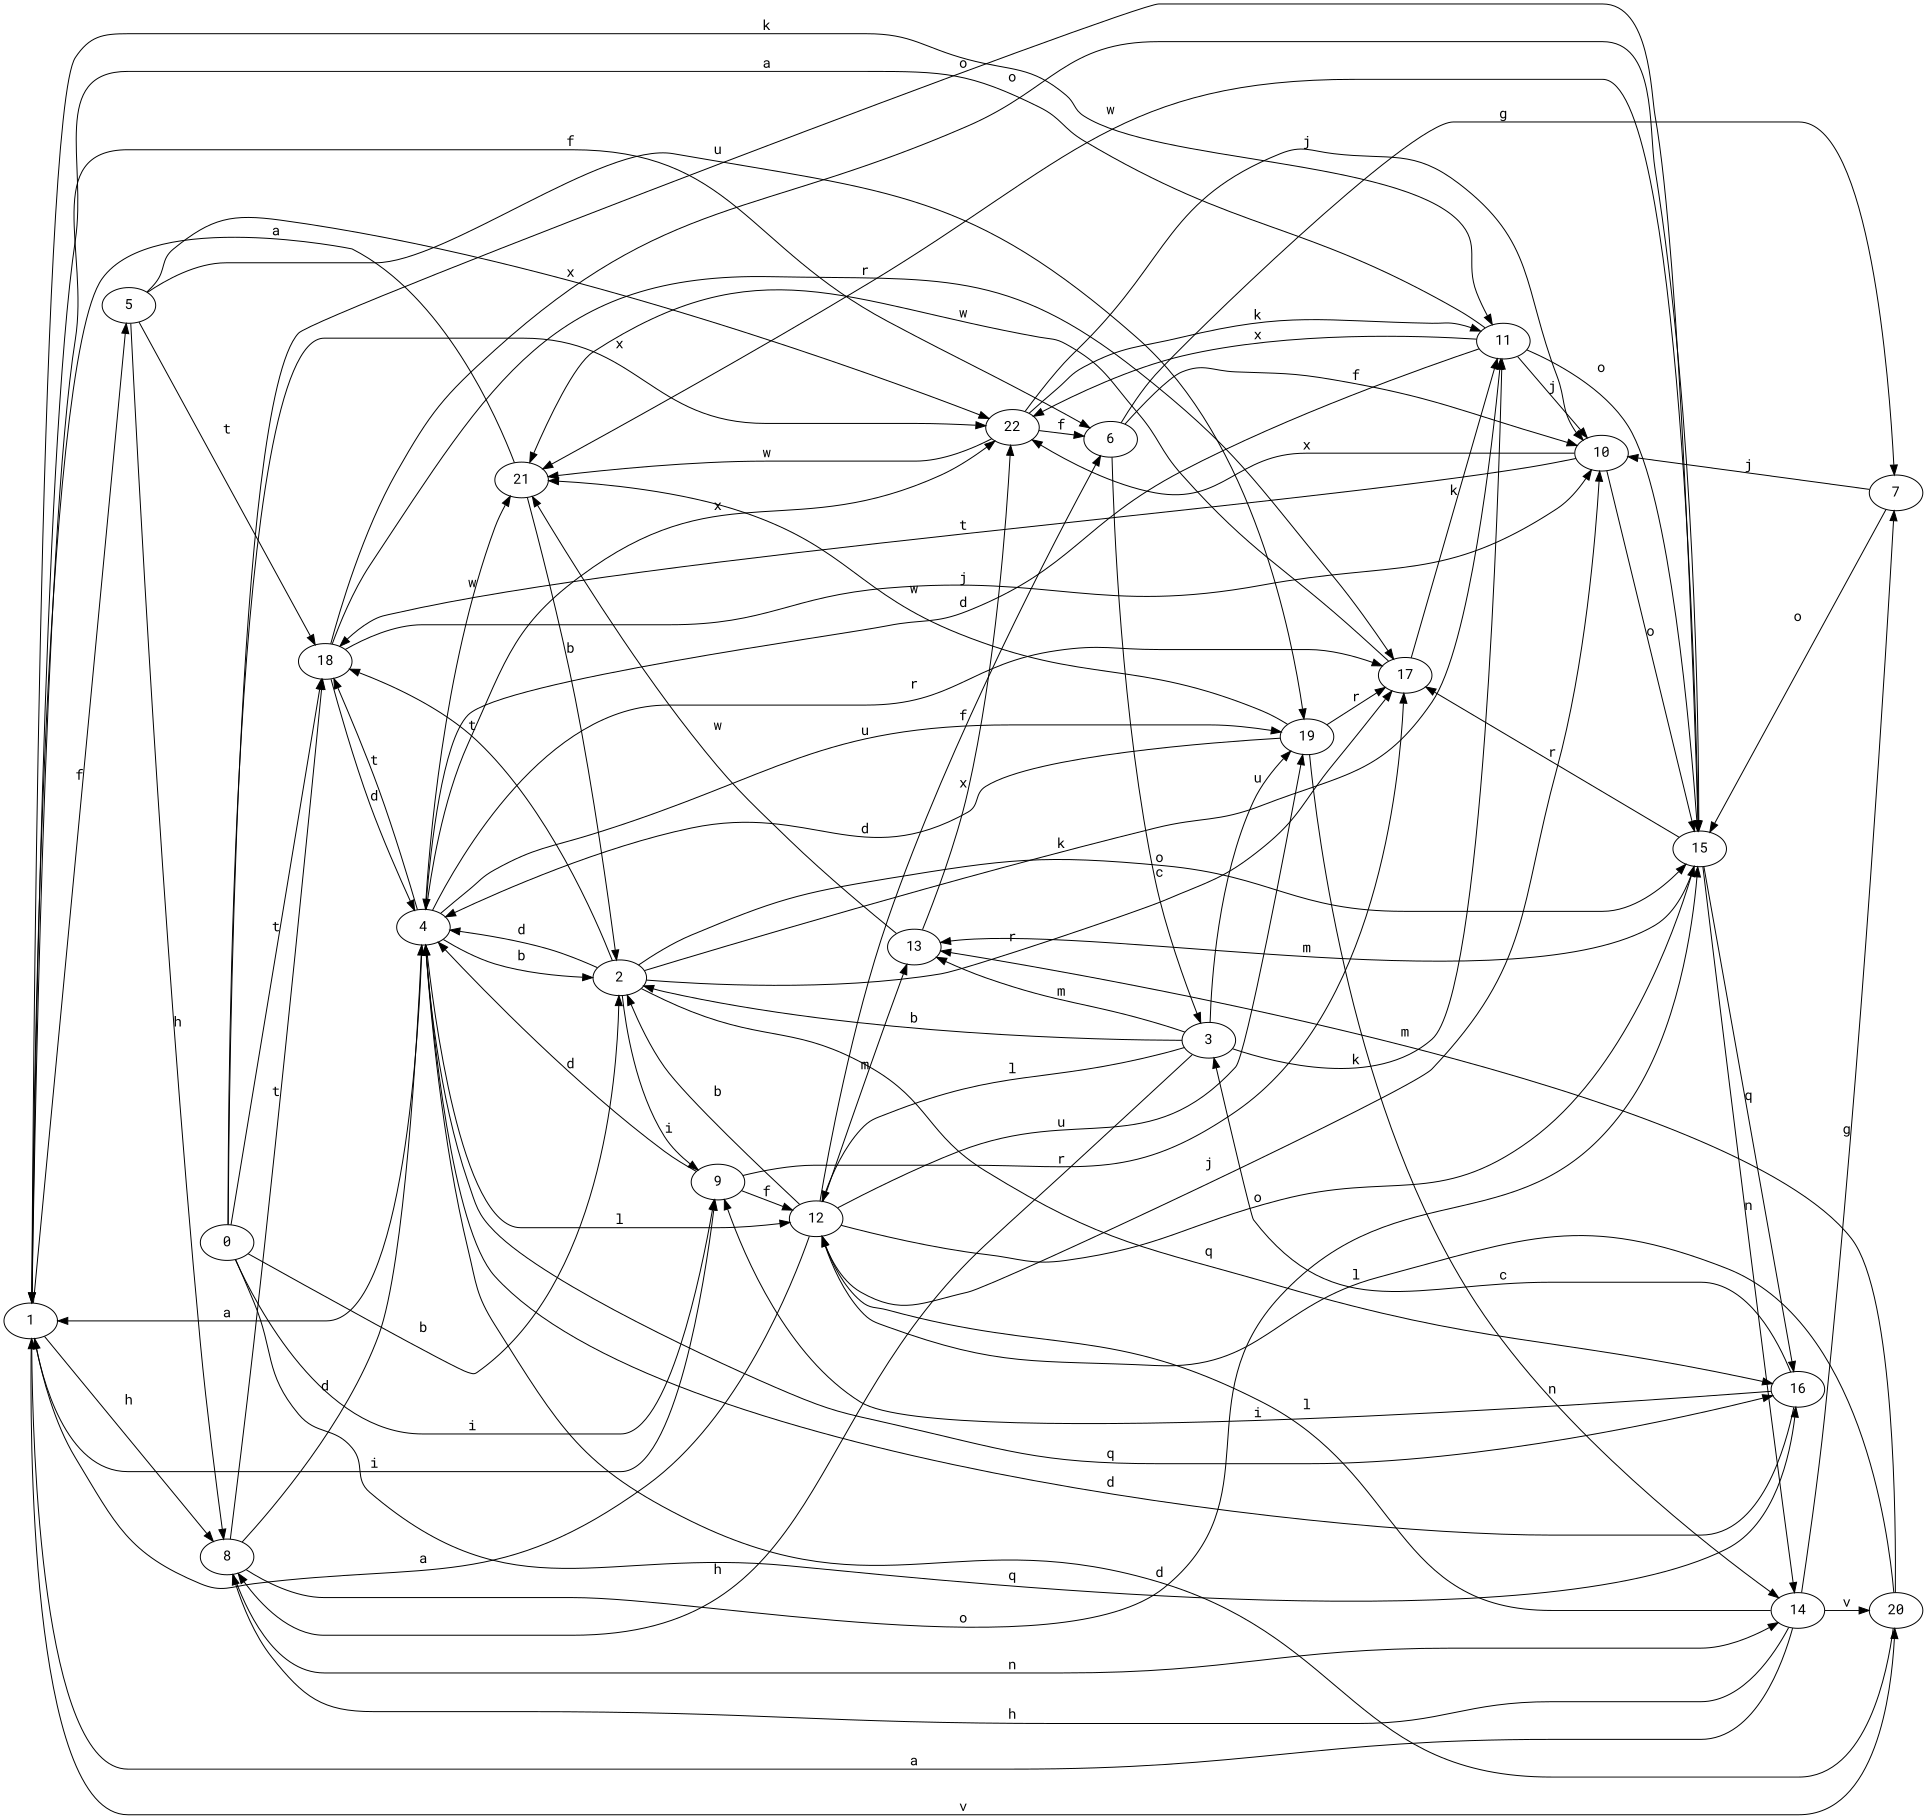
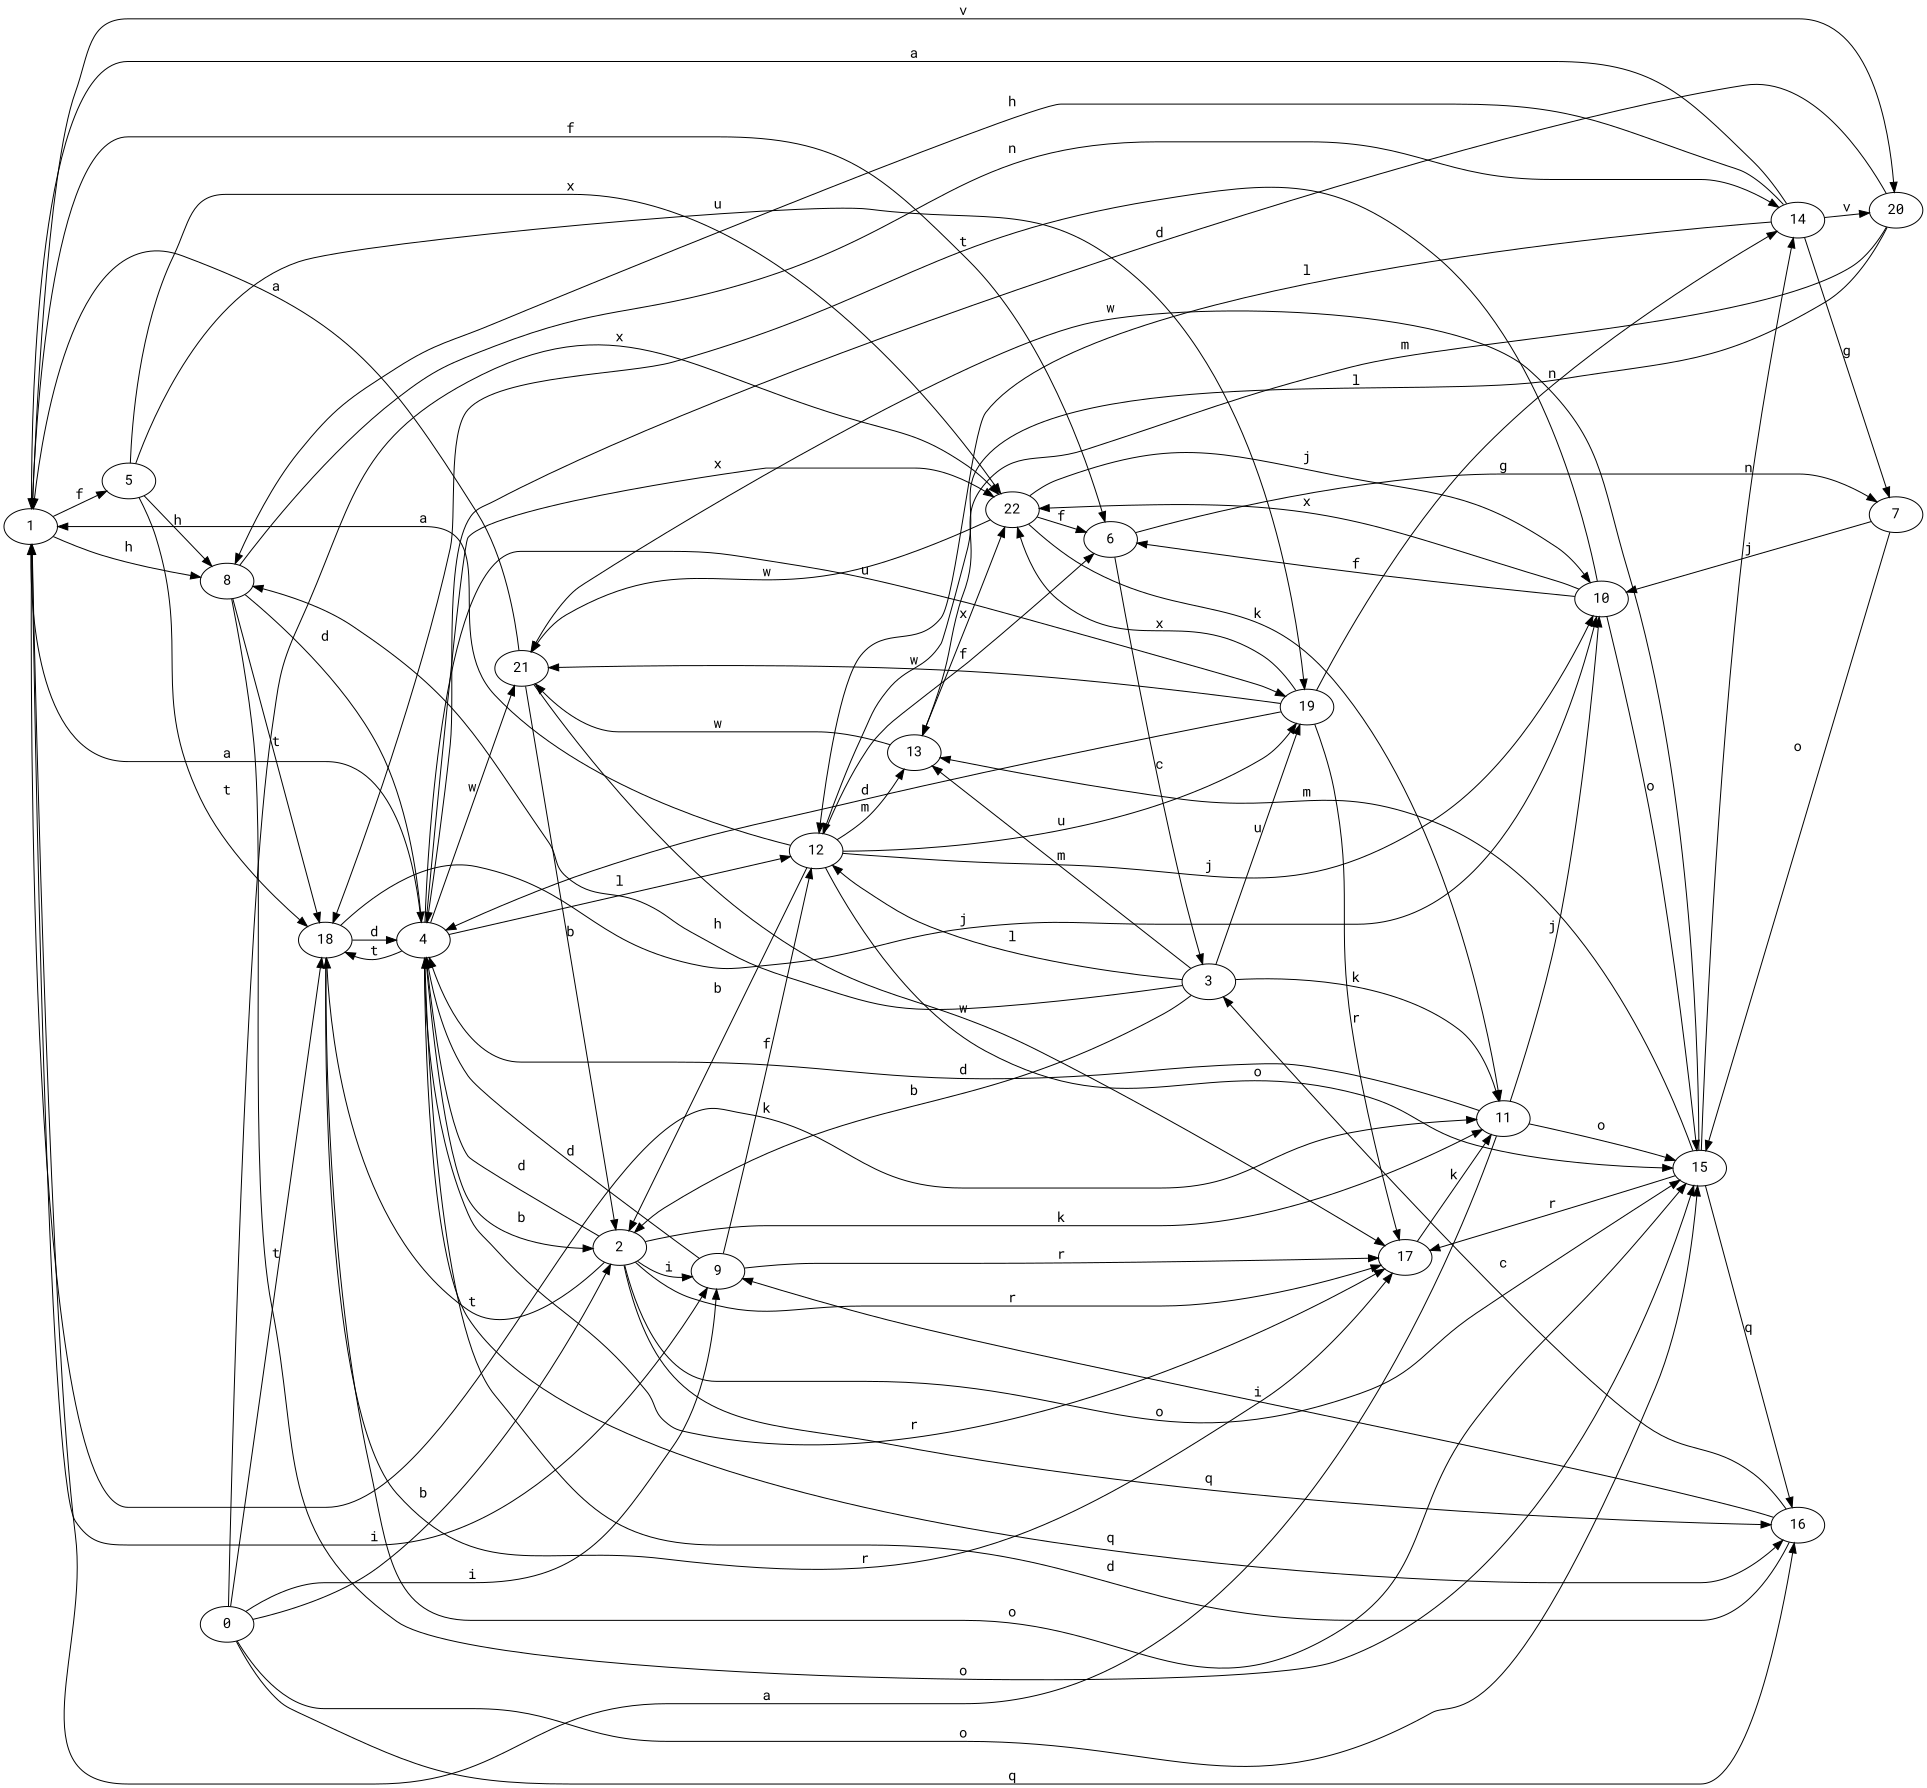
edge "17" -> "21": reversed
edge "11" -> "22": now "19" -> "22"
edge "6" -> "10": reversed
